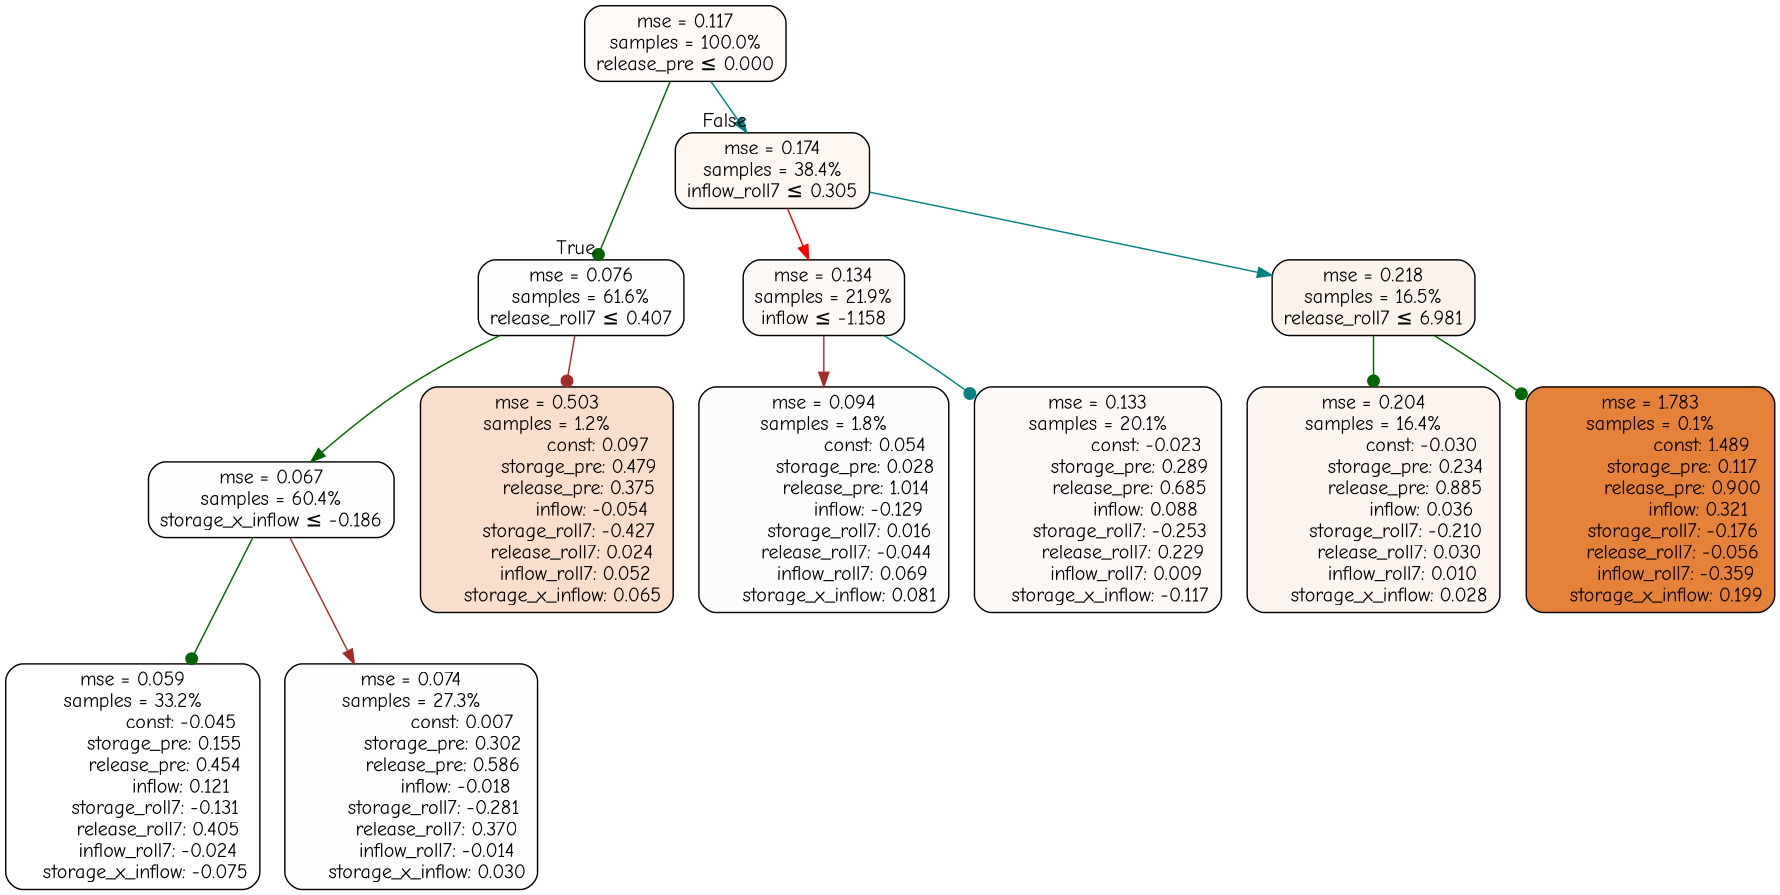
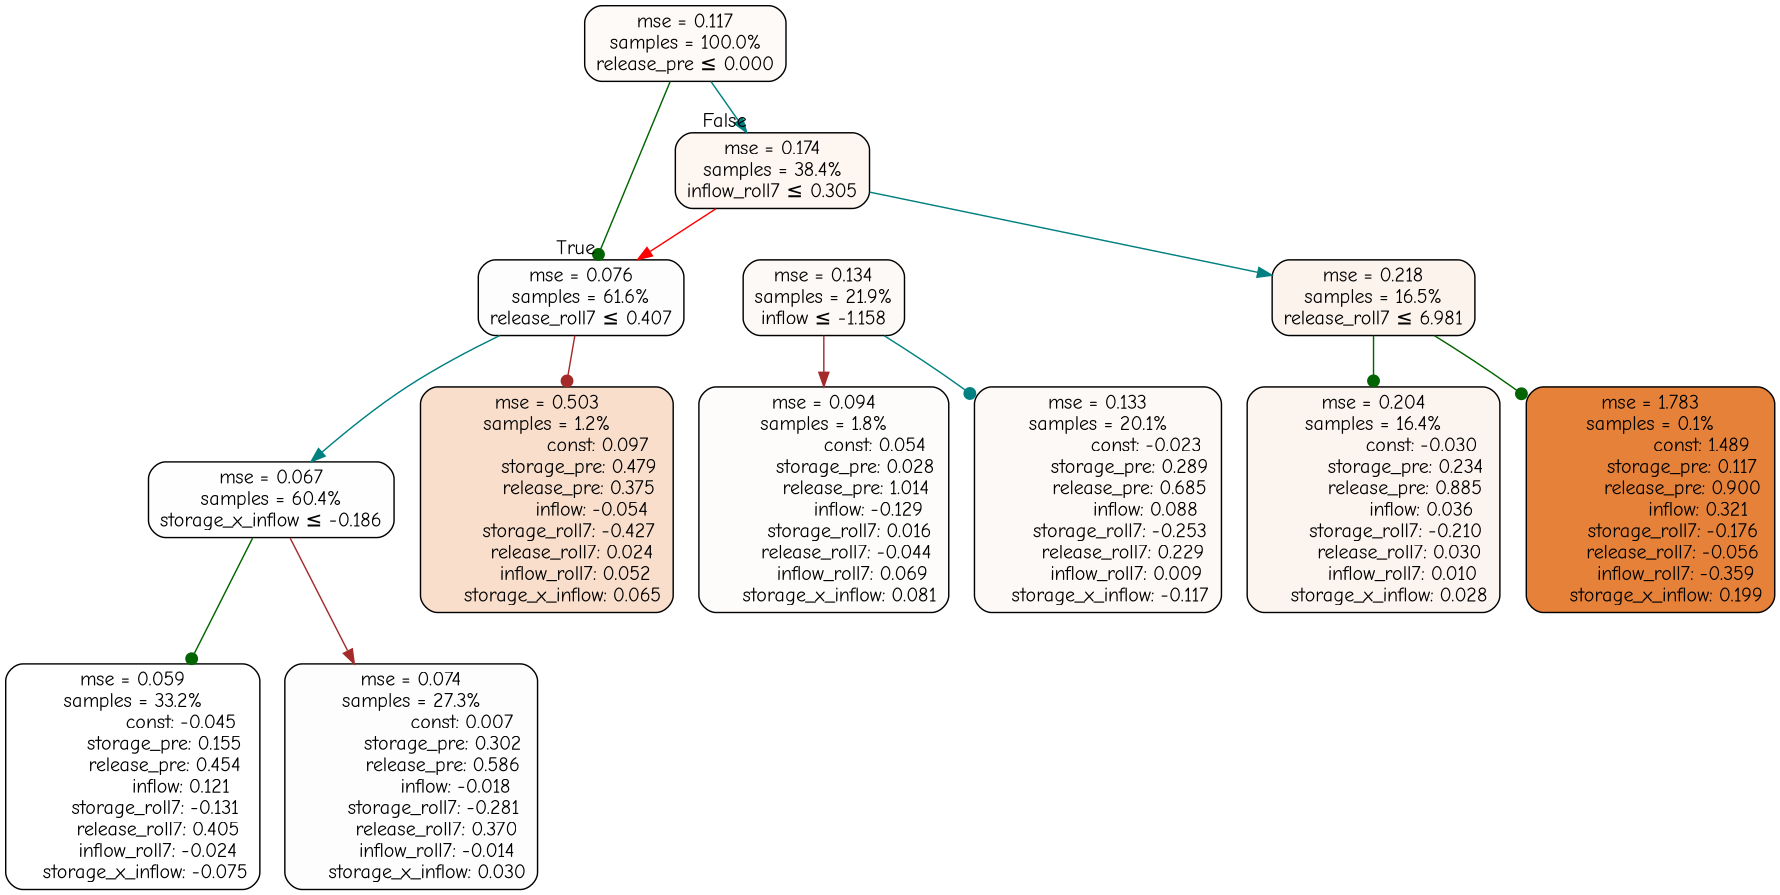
edge "mse = 0.174 samples = 38.4% inflow_roll7 ≤ 0.305" -> "mse = 0.134 samples = 21.9% inflow ≤ -1.158": now "mse = 0.174 samples = 38.4% inflow_roll7 ≤ 0.305" -> "mse = 0.076 samples = 61.6% release_roll7 ≤ 0.407"
edge "mse = 0.076 samples = 61.6% release_roll7 ≤ 0.407" -> "mse = 0.067 samples = 60.4% storage_x_inflow ≤ -0.186": color darkgreen -> teal
